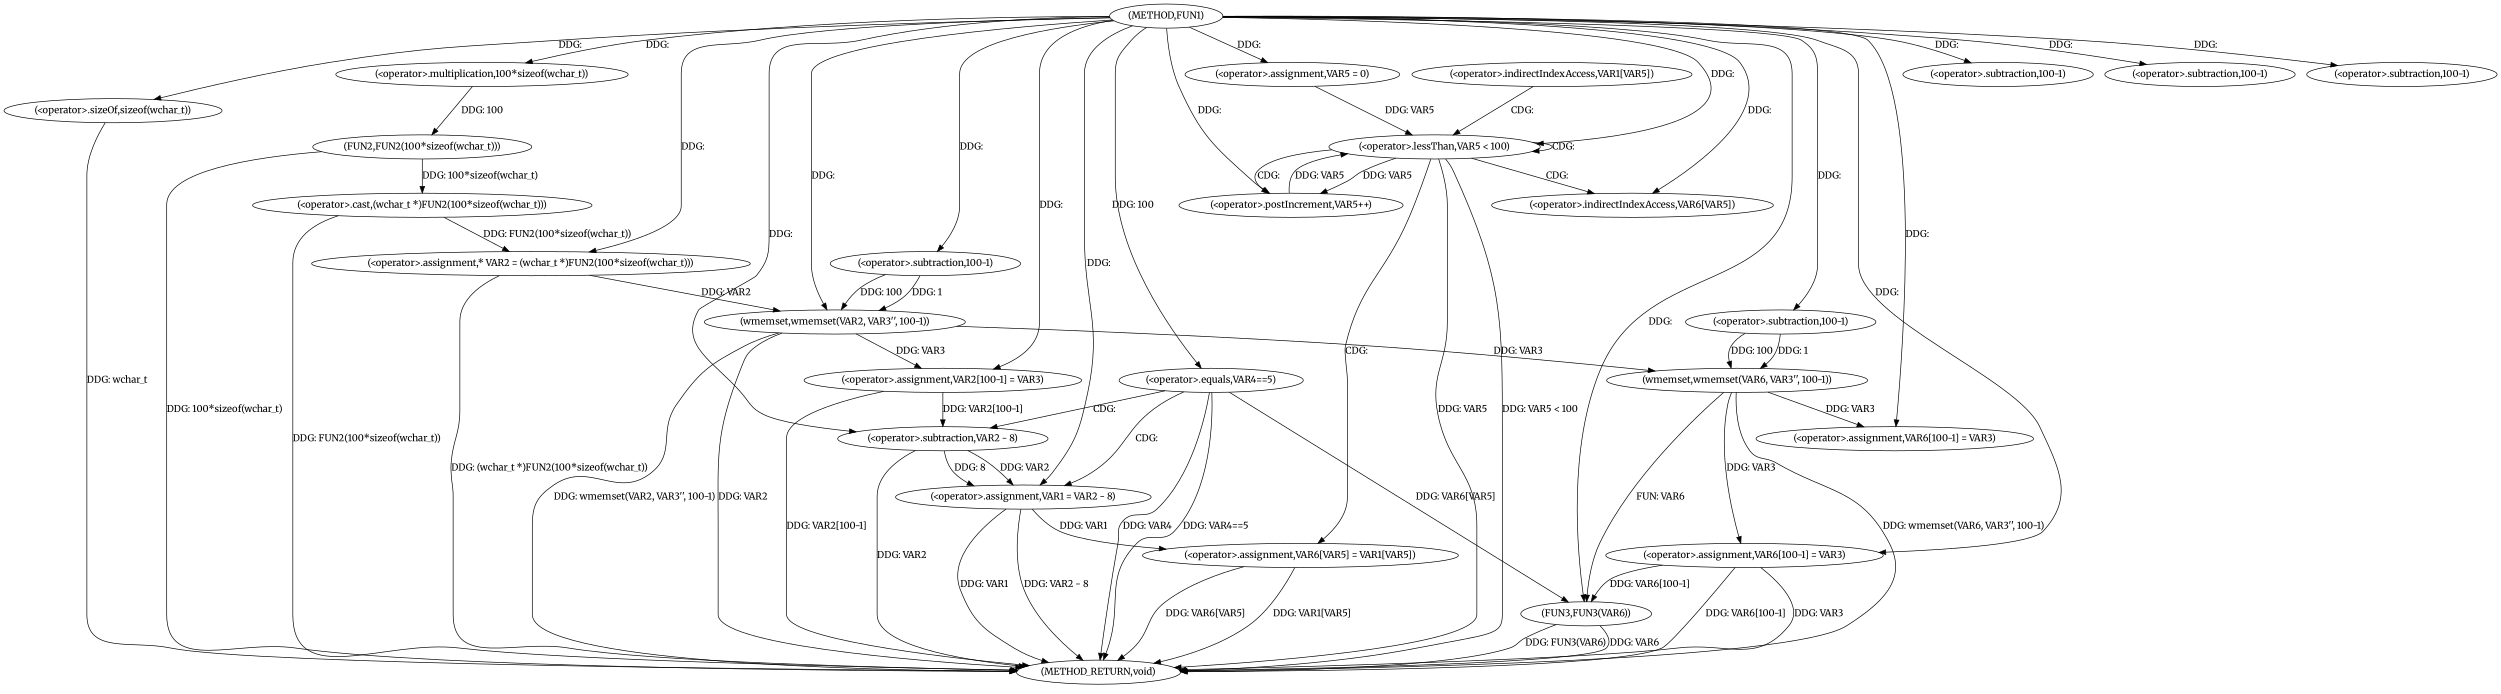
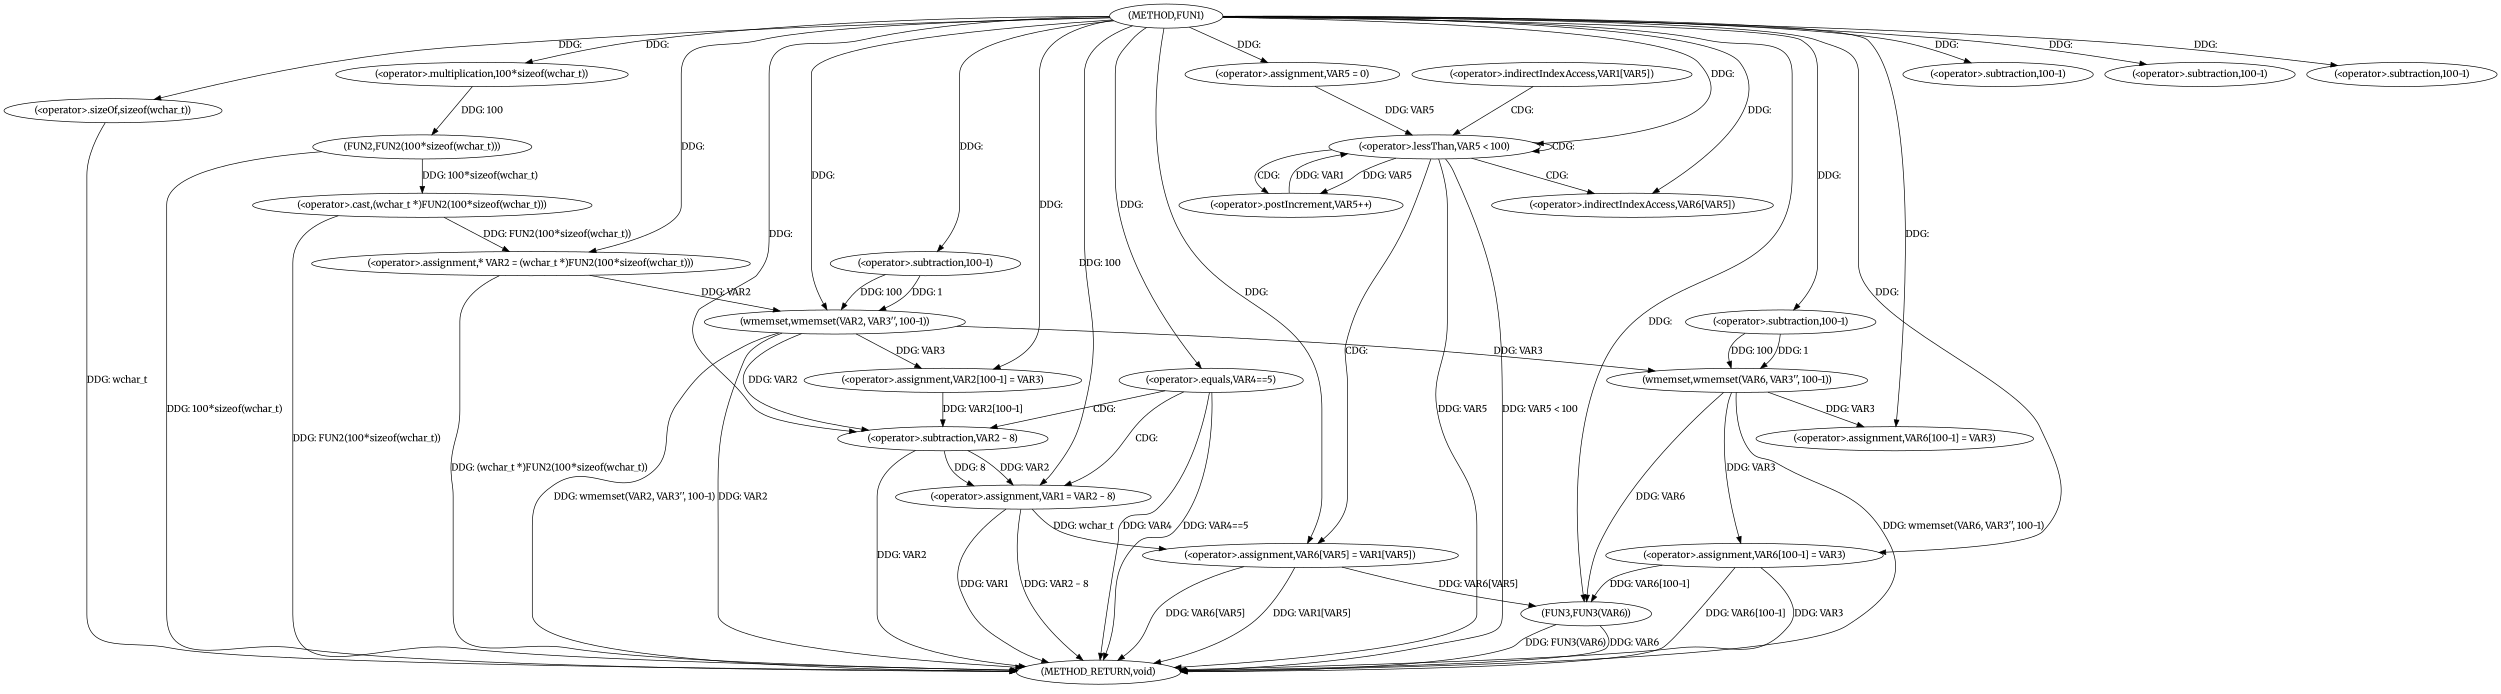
edge "(METHOD,FUN1)" -> "(<operator>.postIncrement,VAR5++)": now "(METHOD,FUN1)" -> "(<operator>.assignment,VAR6[VAR5] = VAR1[VAR5])"
edge "(<operator>.postIncrement,VAR5++)" -> "(<operator>.lessThan,VAR5 < 100)": label "DDG: VAR5" -> "DDG: VAR1"
edge "(METHOD,FUN1)" -> "(<operator>.equals,VAR4==5)": label "DDG: 100" -> "DDG: "
edge "(METHOD,FUN1)" -> "(<operator>.assignment,VAR1 = VAR2 - 8)": label "DDG: " -> "DDG: 100"
edge "(wmemset,wmemset(VAR2, VAR3'', 100-1))" -> "(<operator>.subtraction,VAR2 - 8)": added, label "DDG: VAR2"
edge "(<operator>.equals,VAR4==5)" -> "(FUN3,FUN3(VAR6))": now "(<operator>.assignment,VAR6[VAR5] = VAR1[VAR5])" -> "(FUN3,FUN3(VAR6))"
edge "(wmemset,wmemset(VAR6, VAR3'', 100-1))" -> "(FUN3,FUN3(VAR6))": label "FUN: VAR6" -> "DDG: VAR6"
edge "(<operator>.assignment,VAR1 = VAR2 - 8)" -> "(<operator>.assignment,VAR6[VAR5] = VAR1[VAR5])": label "DDG: VAR1" -> "DDG: wchar_t"
edge "(<operator>.assignment,VAR2[100-1] = VAR3)" -> "(METHOD_RETURN,void)": removed, label "DDG: VAR2[100-1]"
